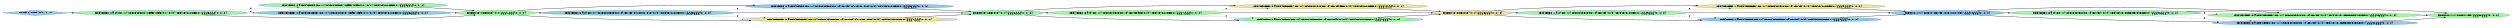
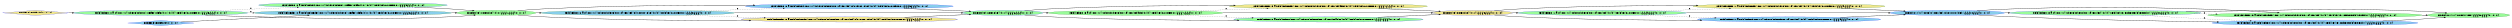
node "a05_getValue_defaults['1', '0', '0']": fillcolor skyblue -> khaki
node "a05_getValue_defaults['0', '0', '1']": added
